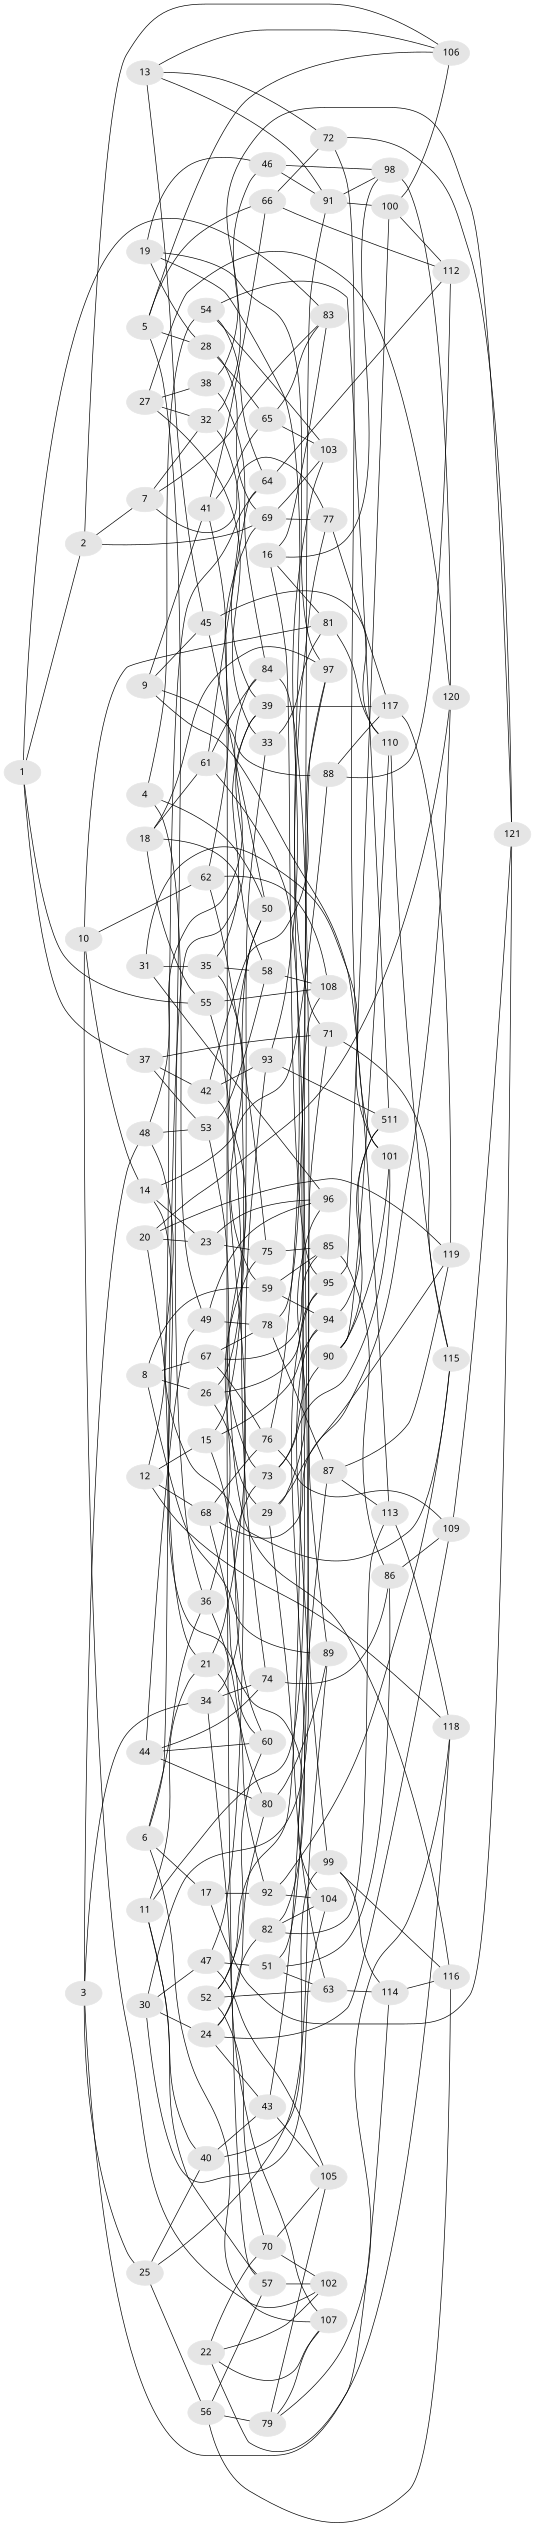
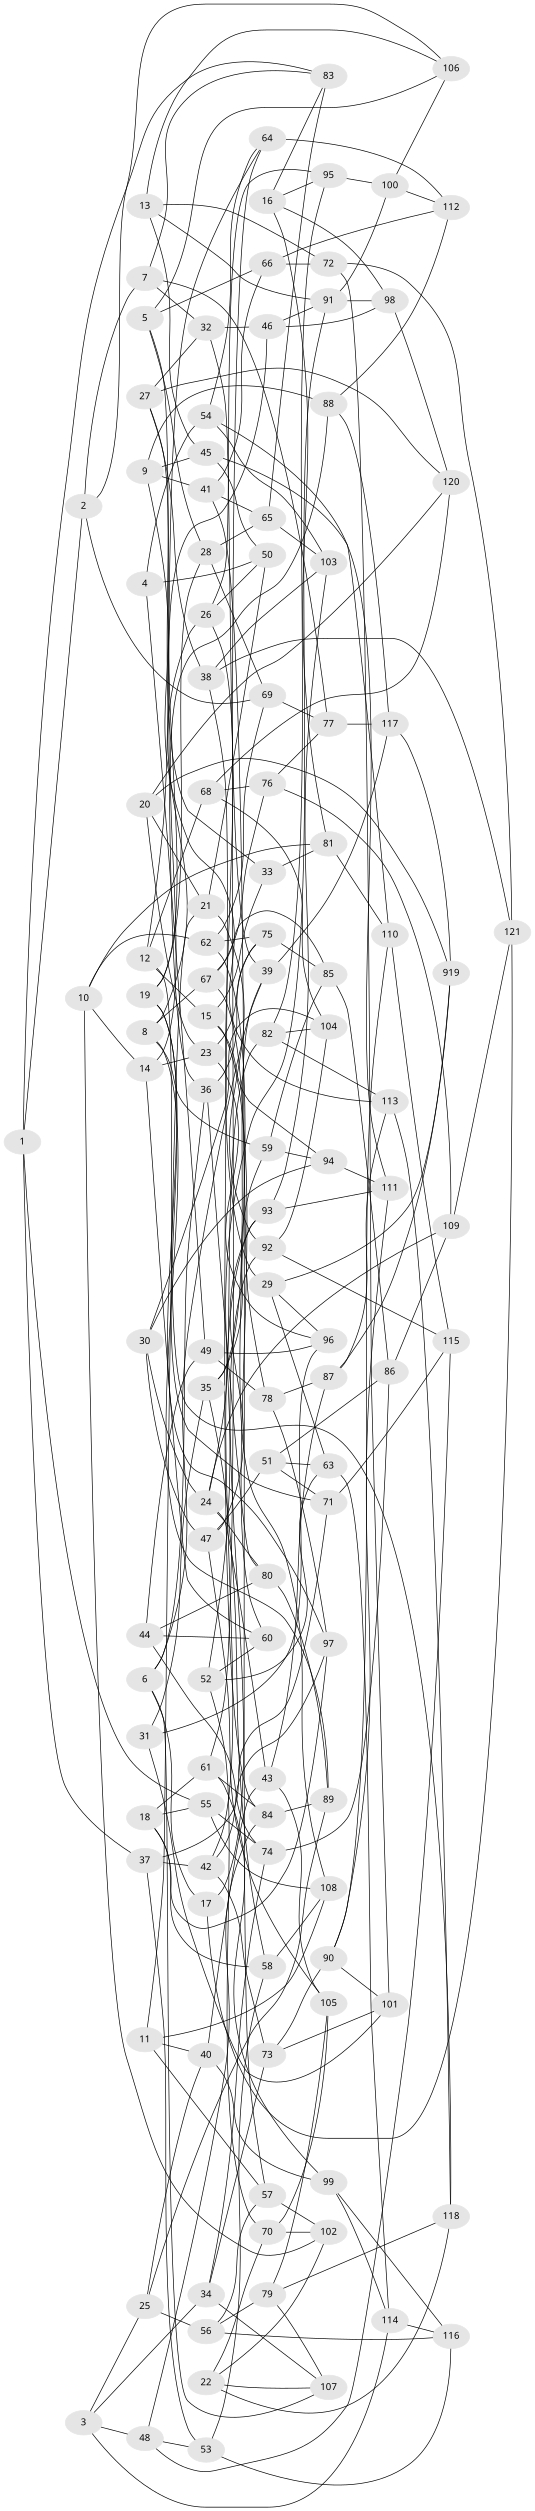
edge "103" -- "69": now "103" -- "38"
node "511": label "511" -> "111"
node "119": label "119" -> "919"
